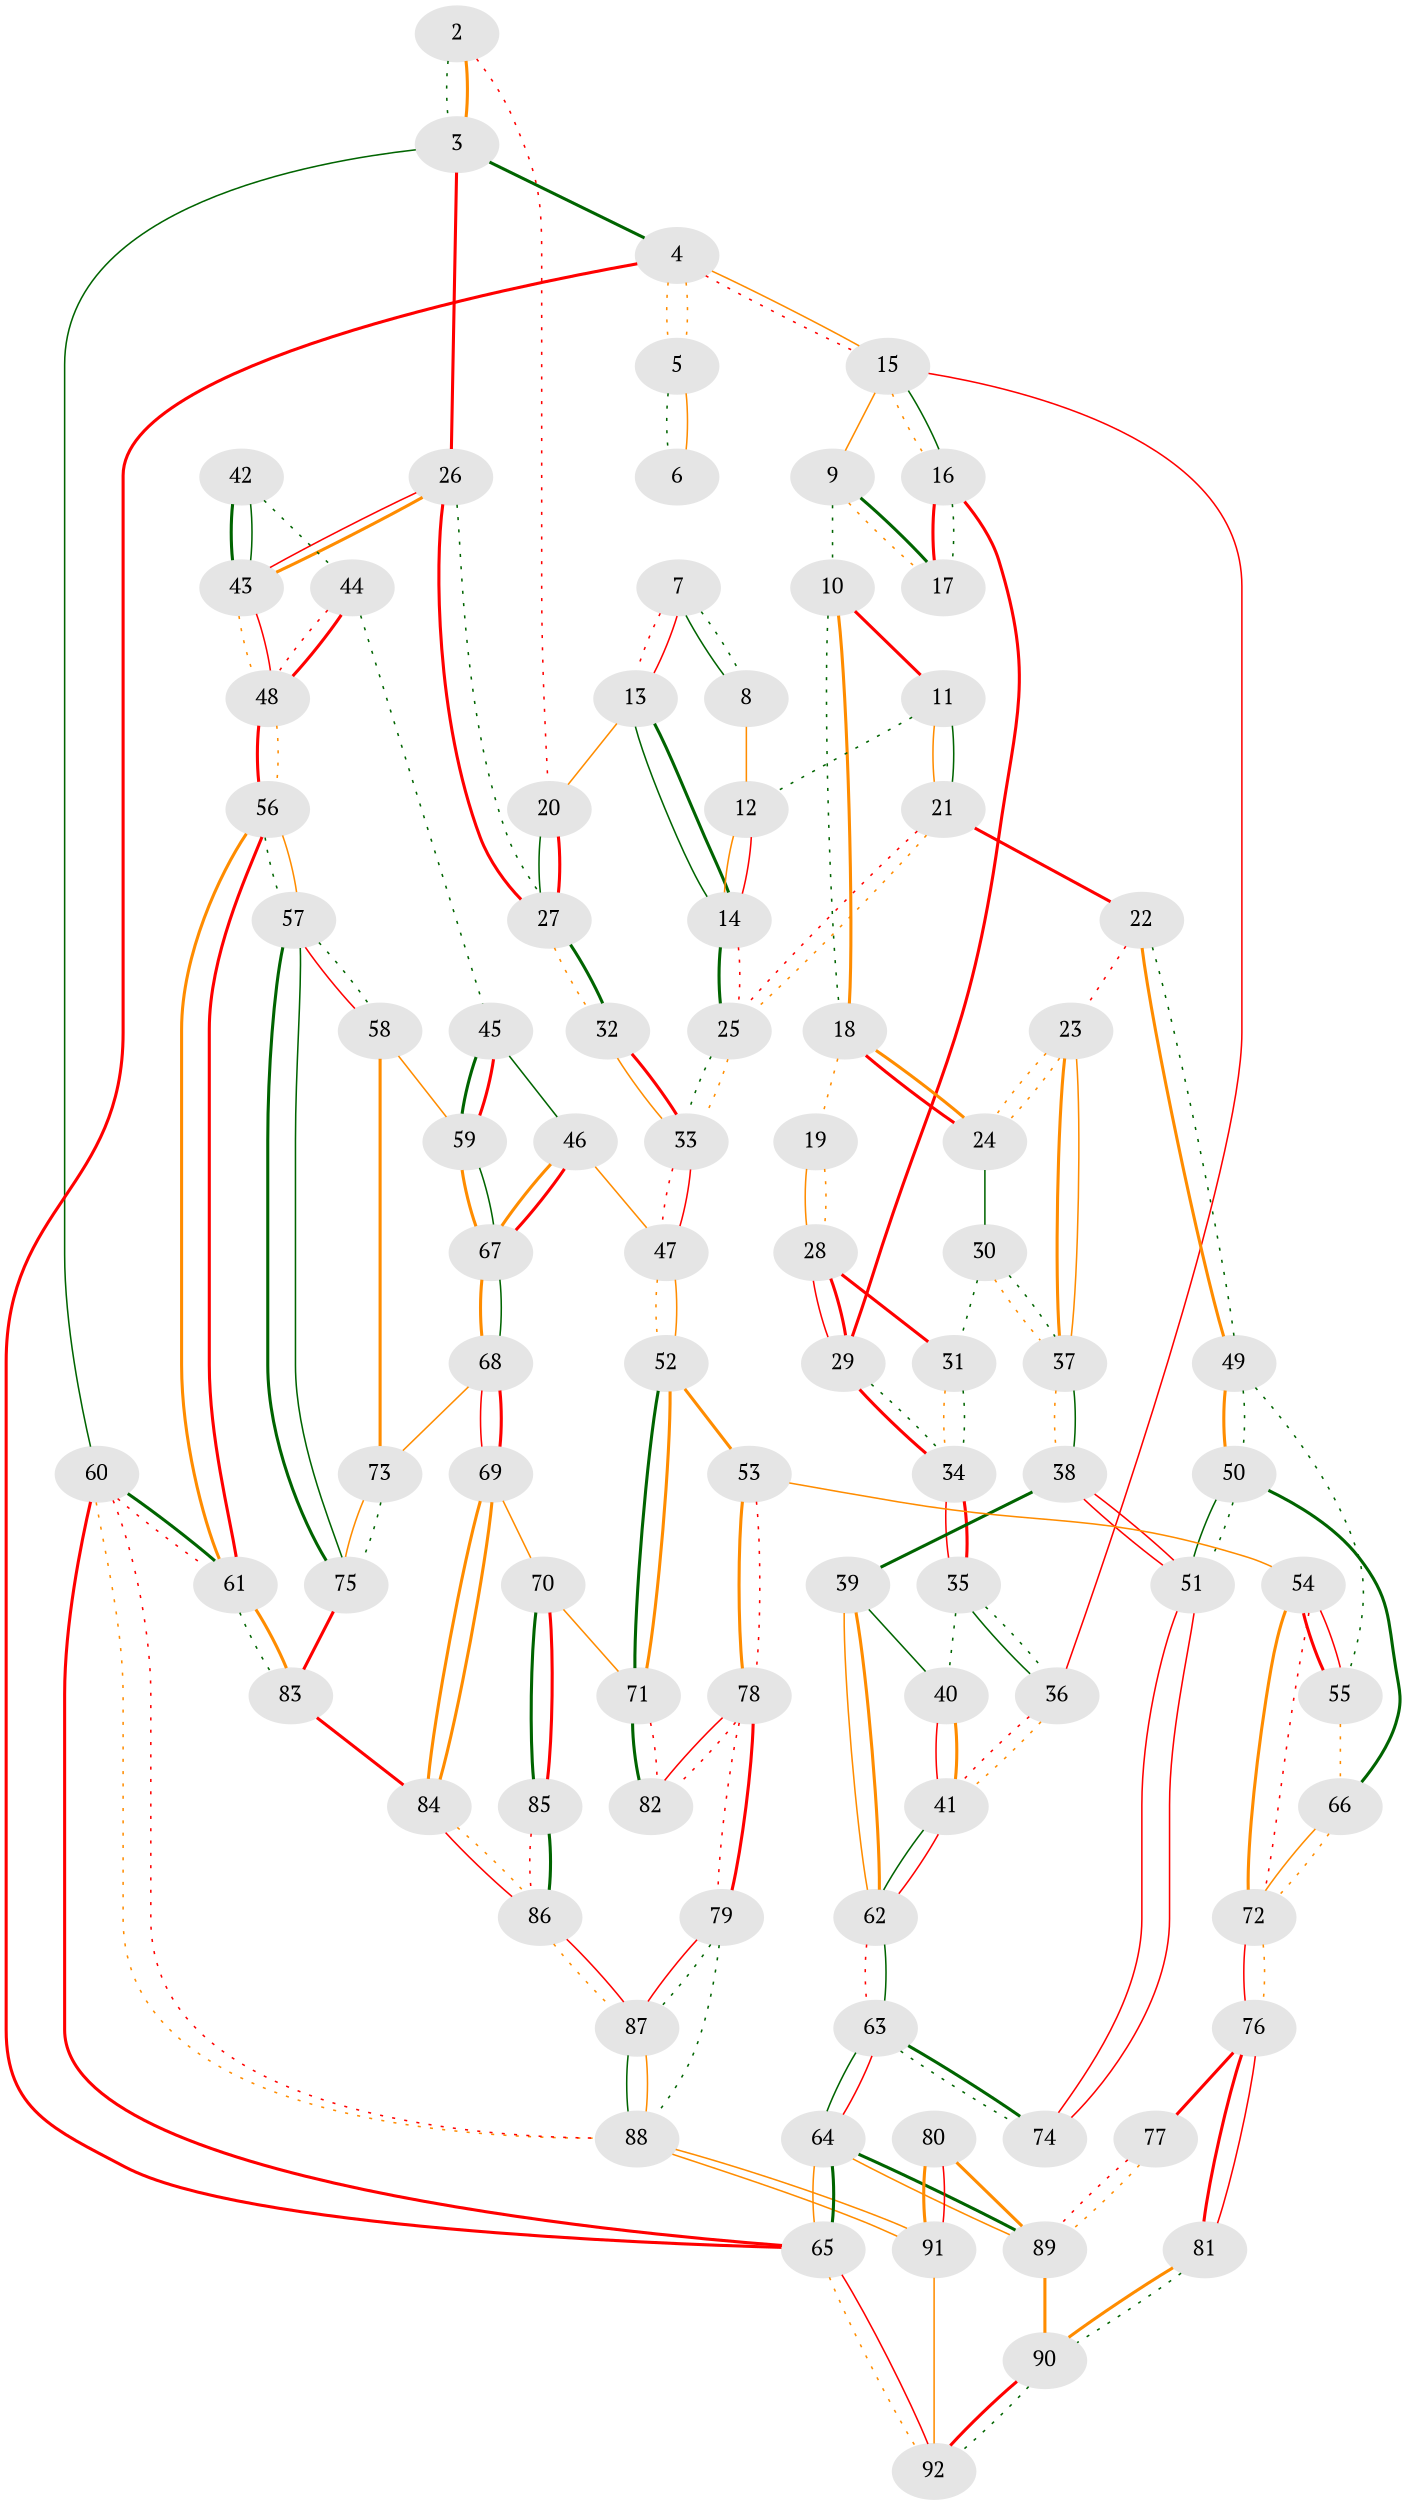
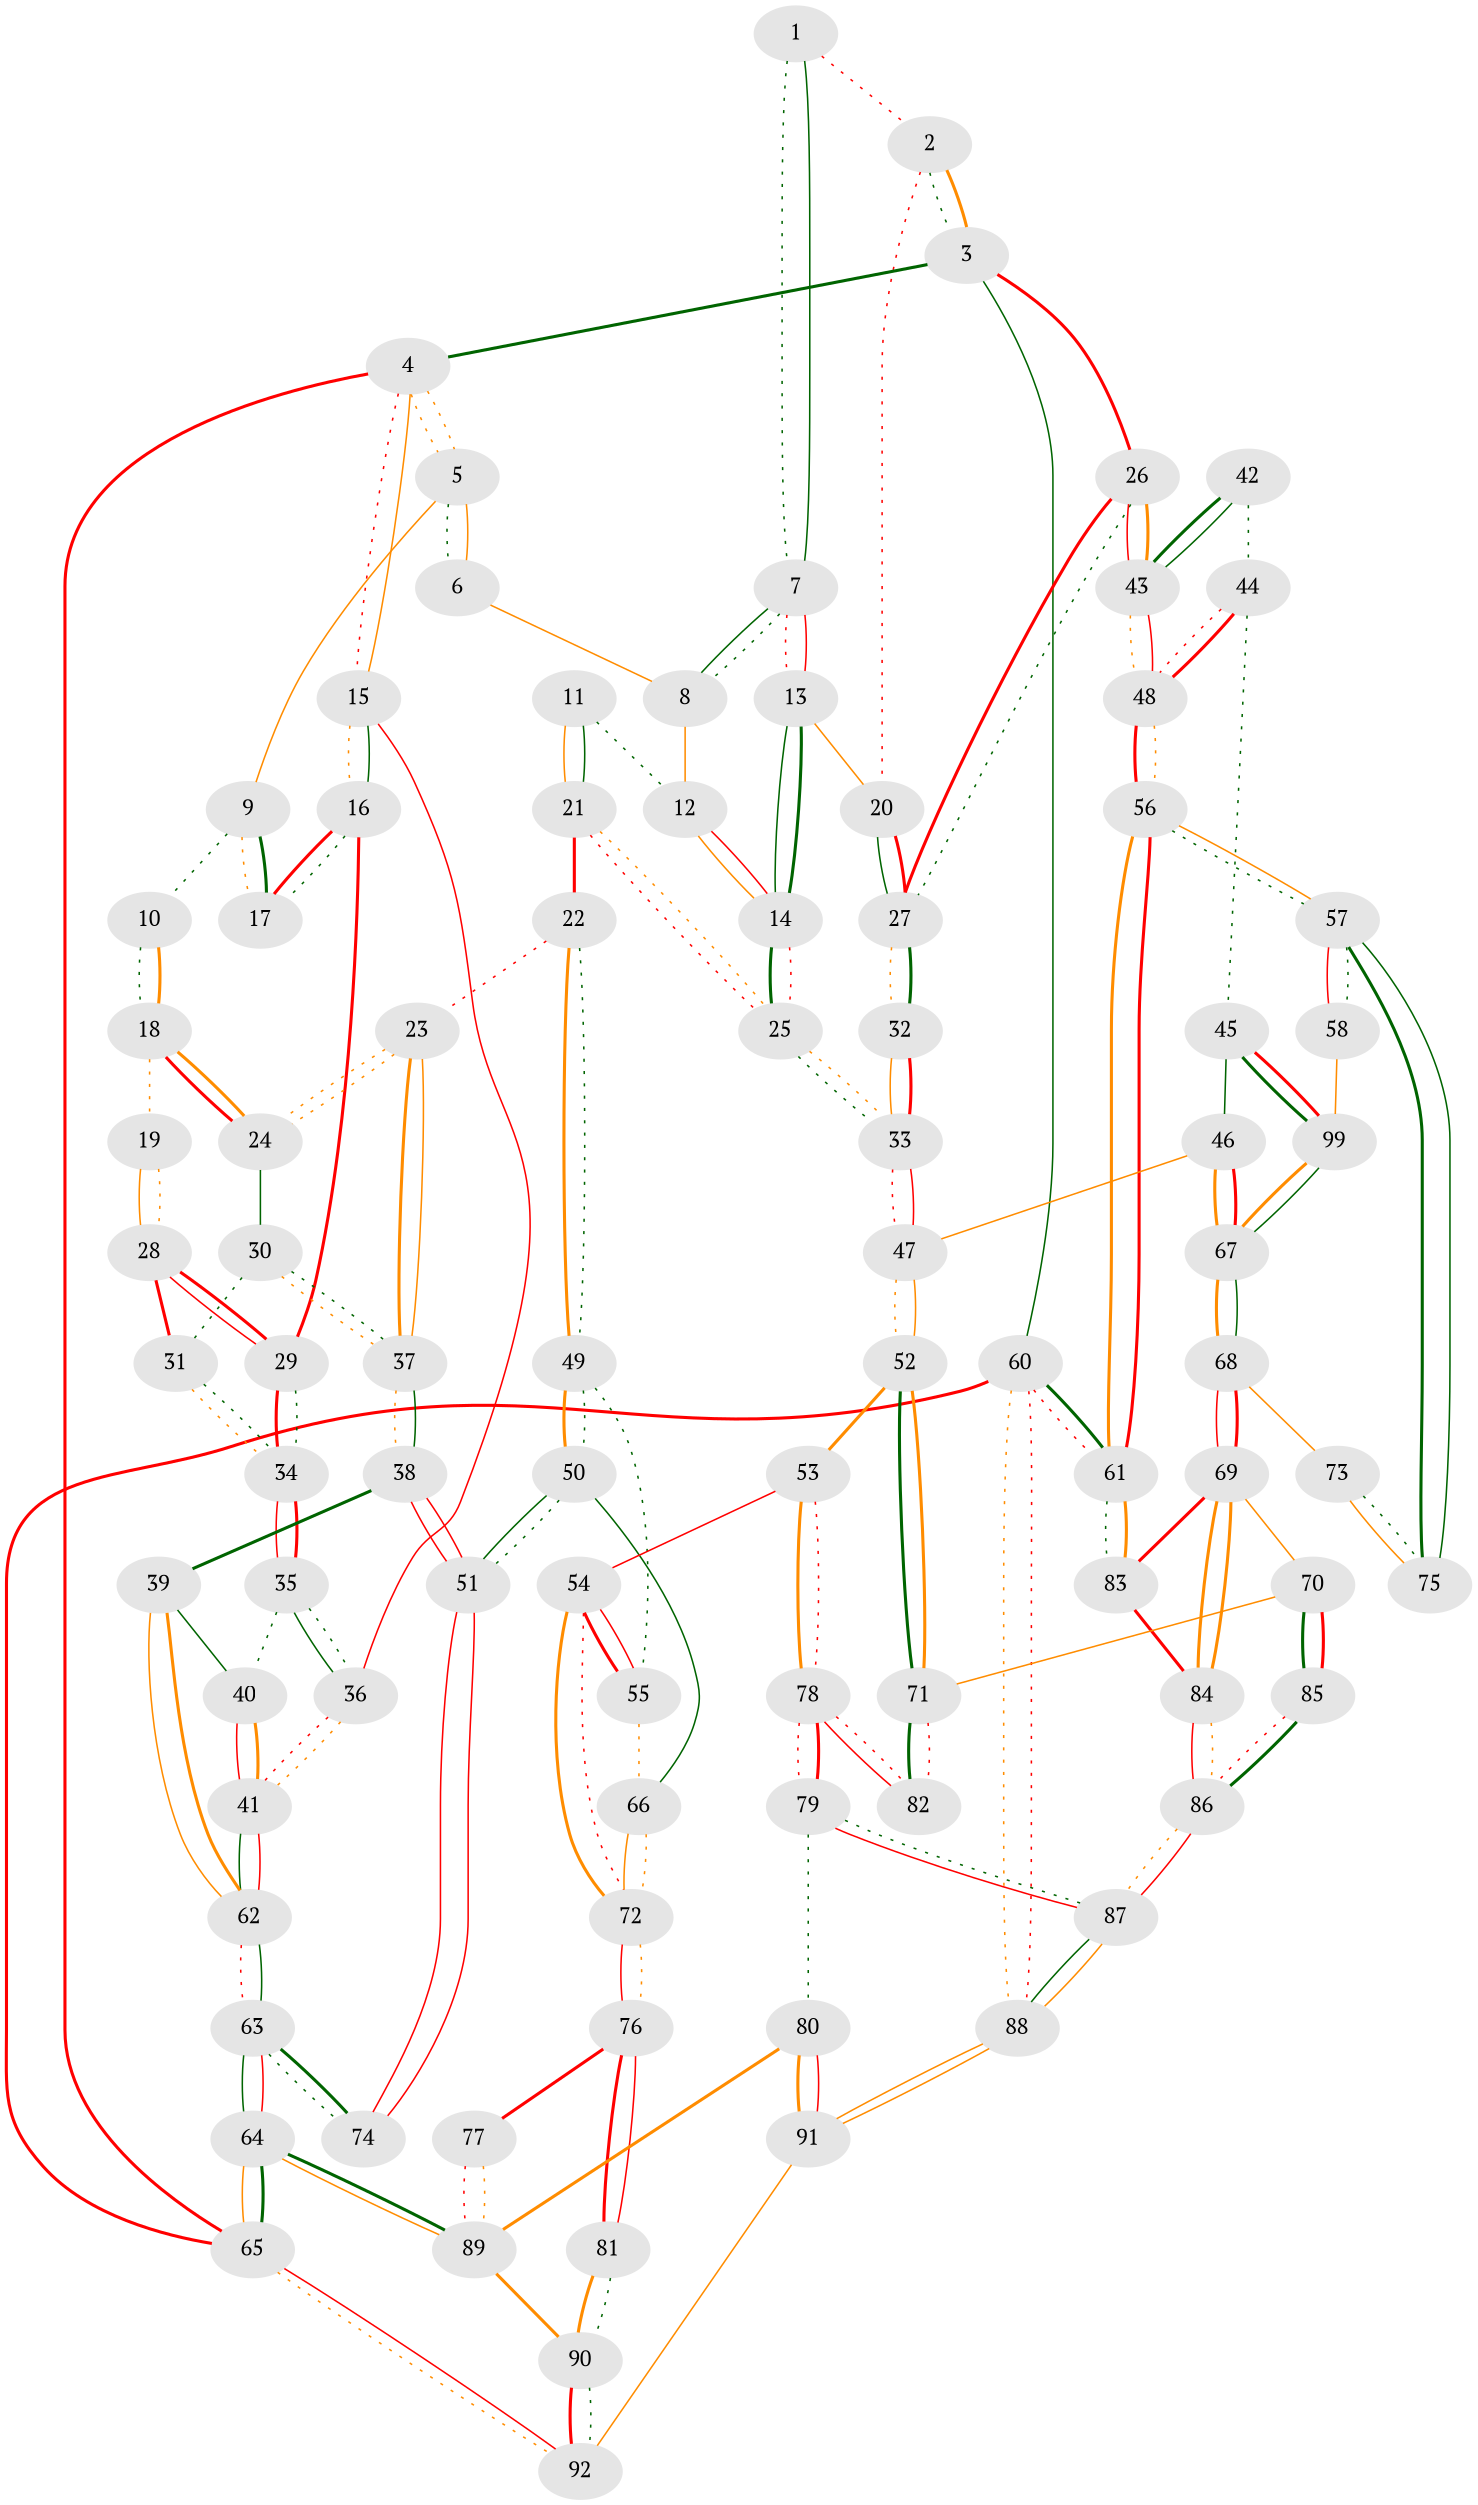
node "1": added
edge "15" -- "9": now "5" -- "9"
edge "6" -- "8": added
edge "10" -- "11": removed
node "59": label "59" -> "99"
edge "58" -- "73": removed
edge "53" -- "54": color darkorange -> red
edge "50" -- "66": style bold -> solid
edge "75" -- "83": now "69" -- "83"
edge "79" -- "88": now "79" -- "80"
